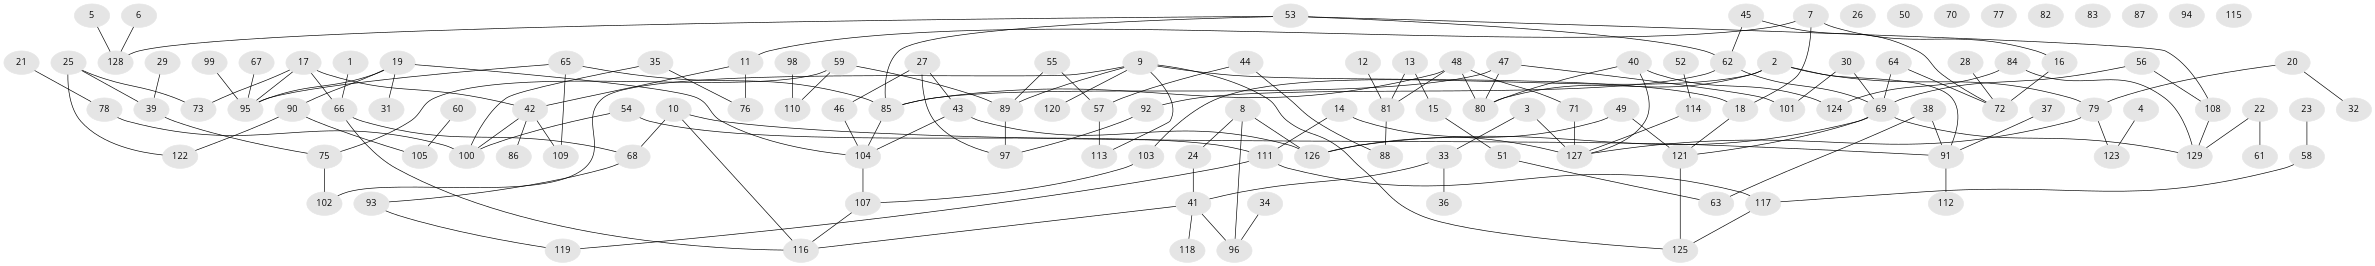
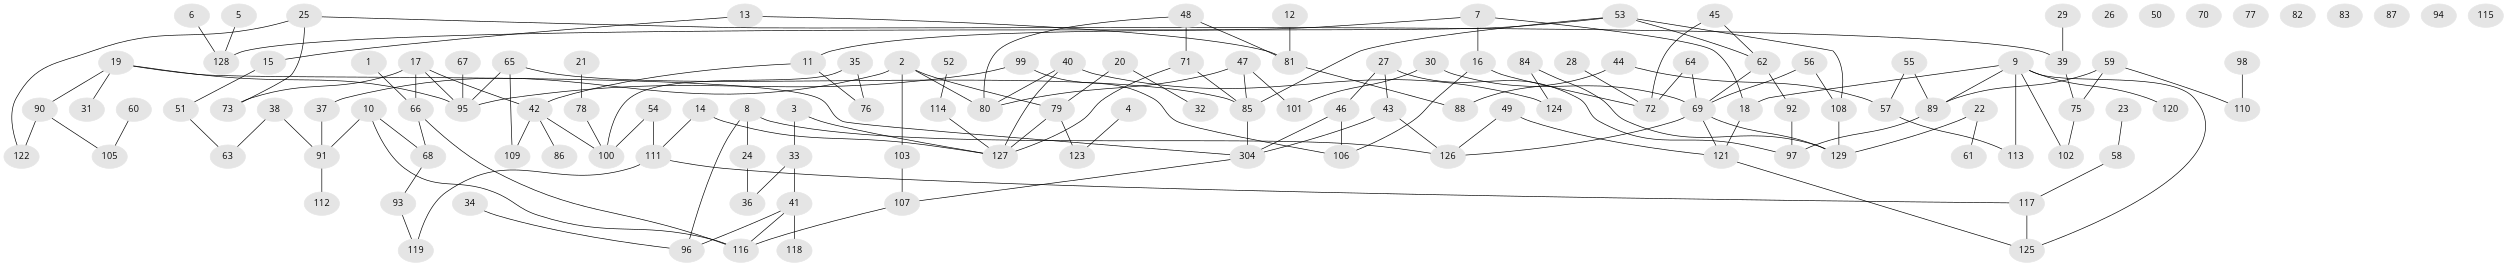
edge "48" -- "85": now "71" -- "85"
edge "2" -- "91": now "2" -- "37"
node "104": label "104" -> "304"
node "106": added
edge "24" -- "41": now "24" -- "36"
